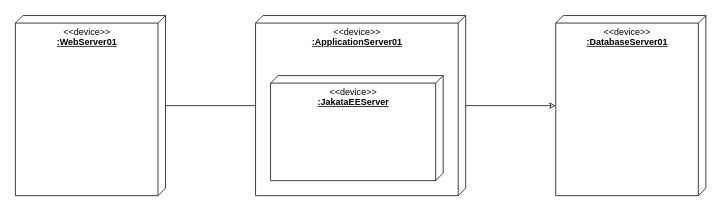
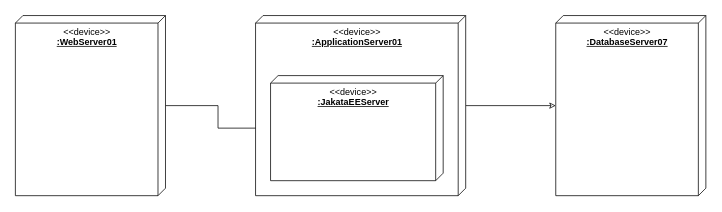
node "<<device>> :DatabaseServer01": label "<<device>> :DatabaseServer01" -> "<<device>> :DatabaseServer07"
edge "<<device>> :WebServer01" -- "<<device>> :ApplicationServer01": now "<<device>> :WebServer01" -- "<<device>> :JakataEEServer"
